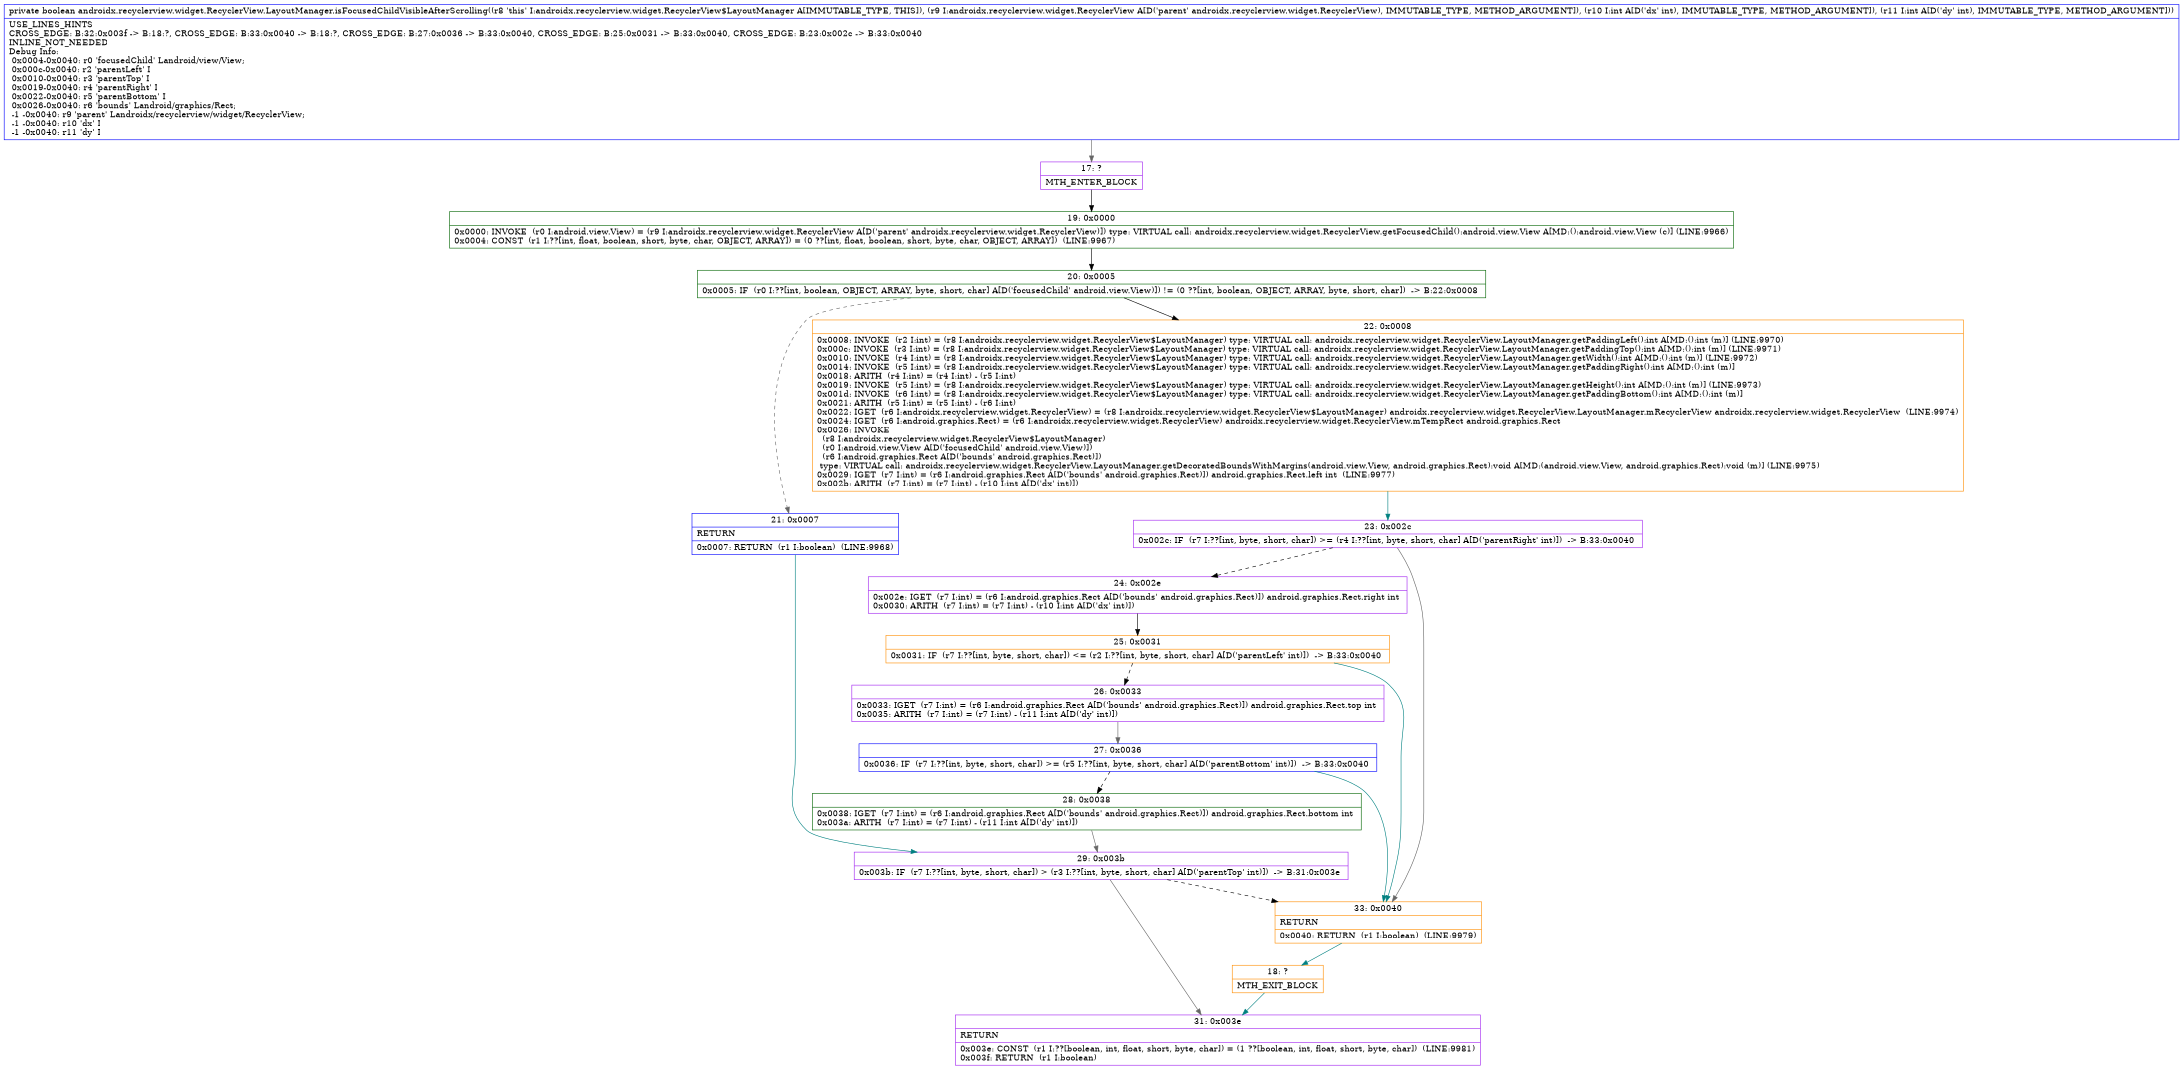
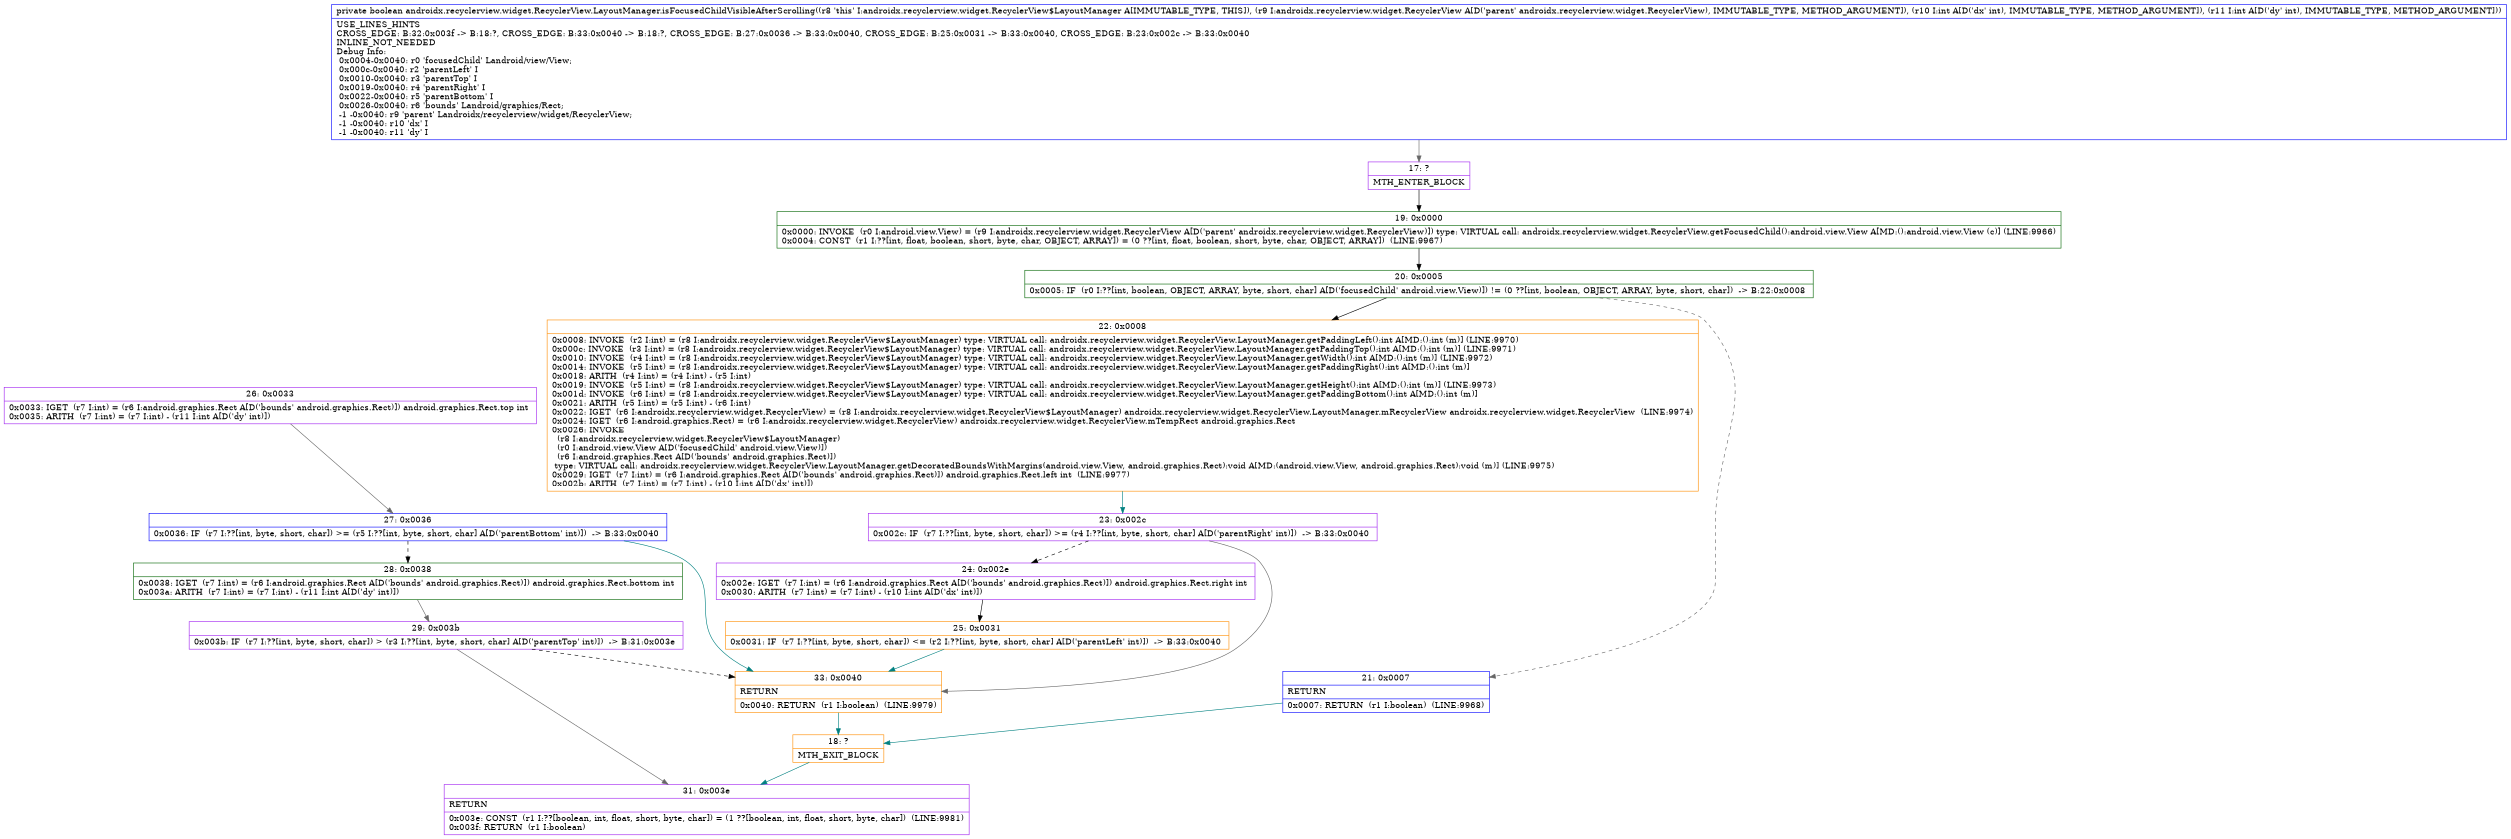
edge "25: 0x0031" -> "26: 0x0033": removed
edge "21: 0x0007" -> "29: 0x003b": now "21: 0x0007" -> "18: ?"
